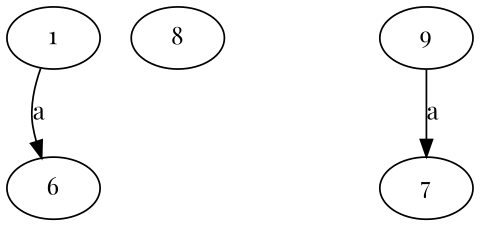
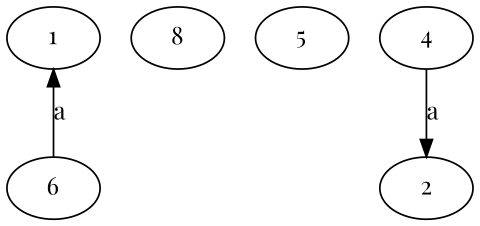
node "5": added
node "9": label "9" -> "4"
edge "1" -> "6": reversed
node "7": label "7" -> "2"
